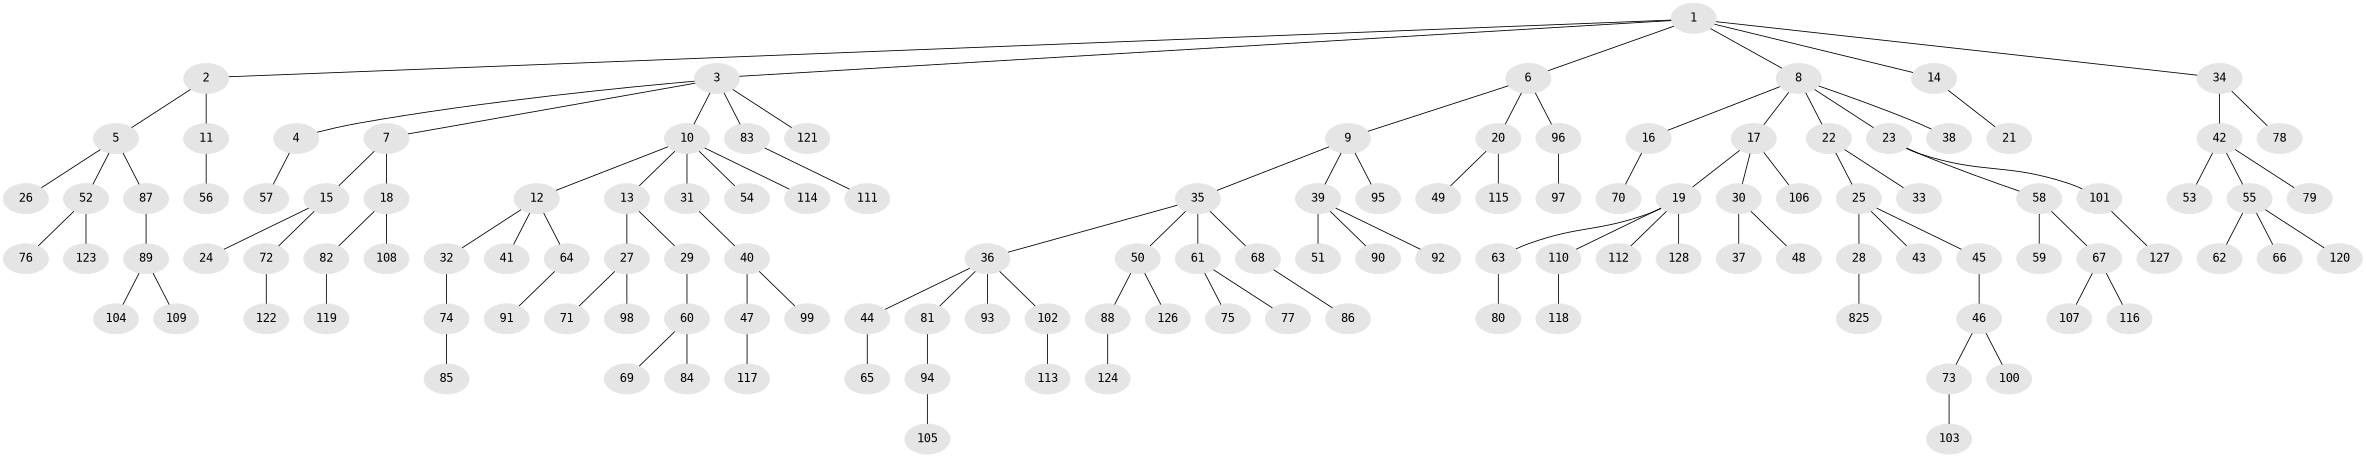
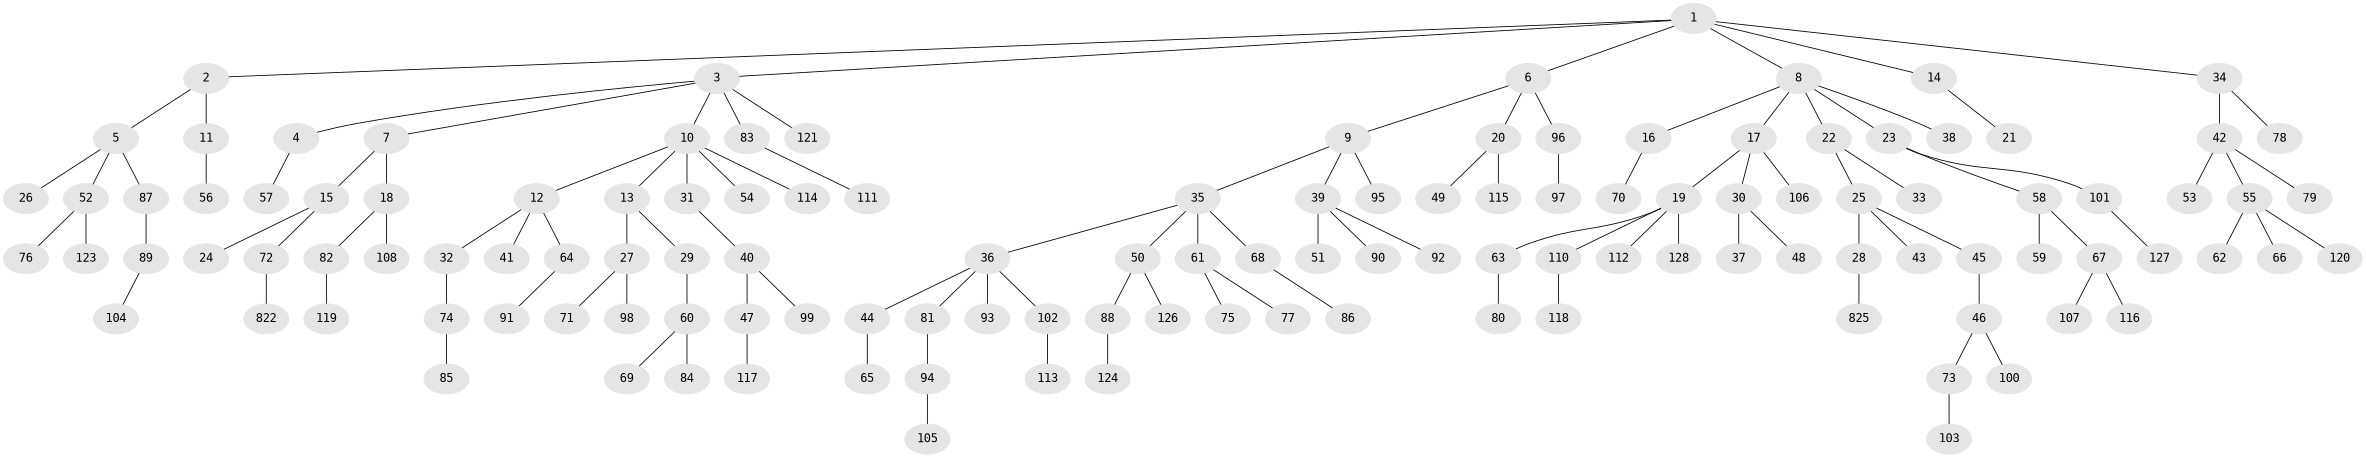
node "109": removed
node "122": label "122" -> "822"
